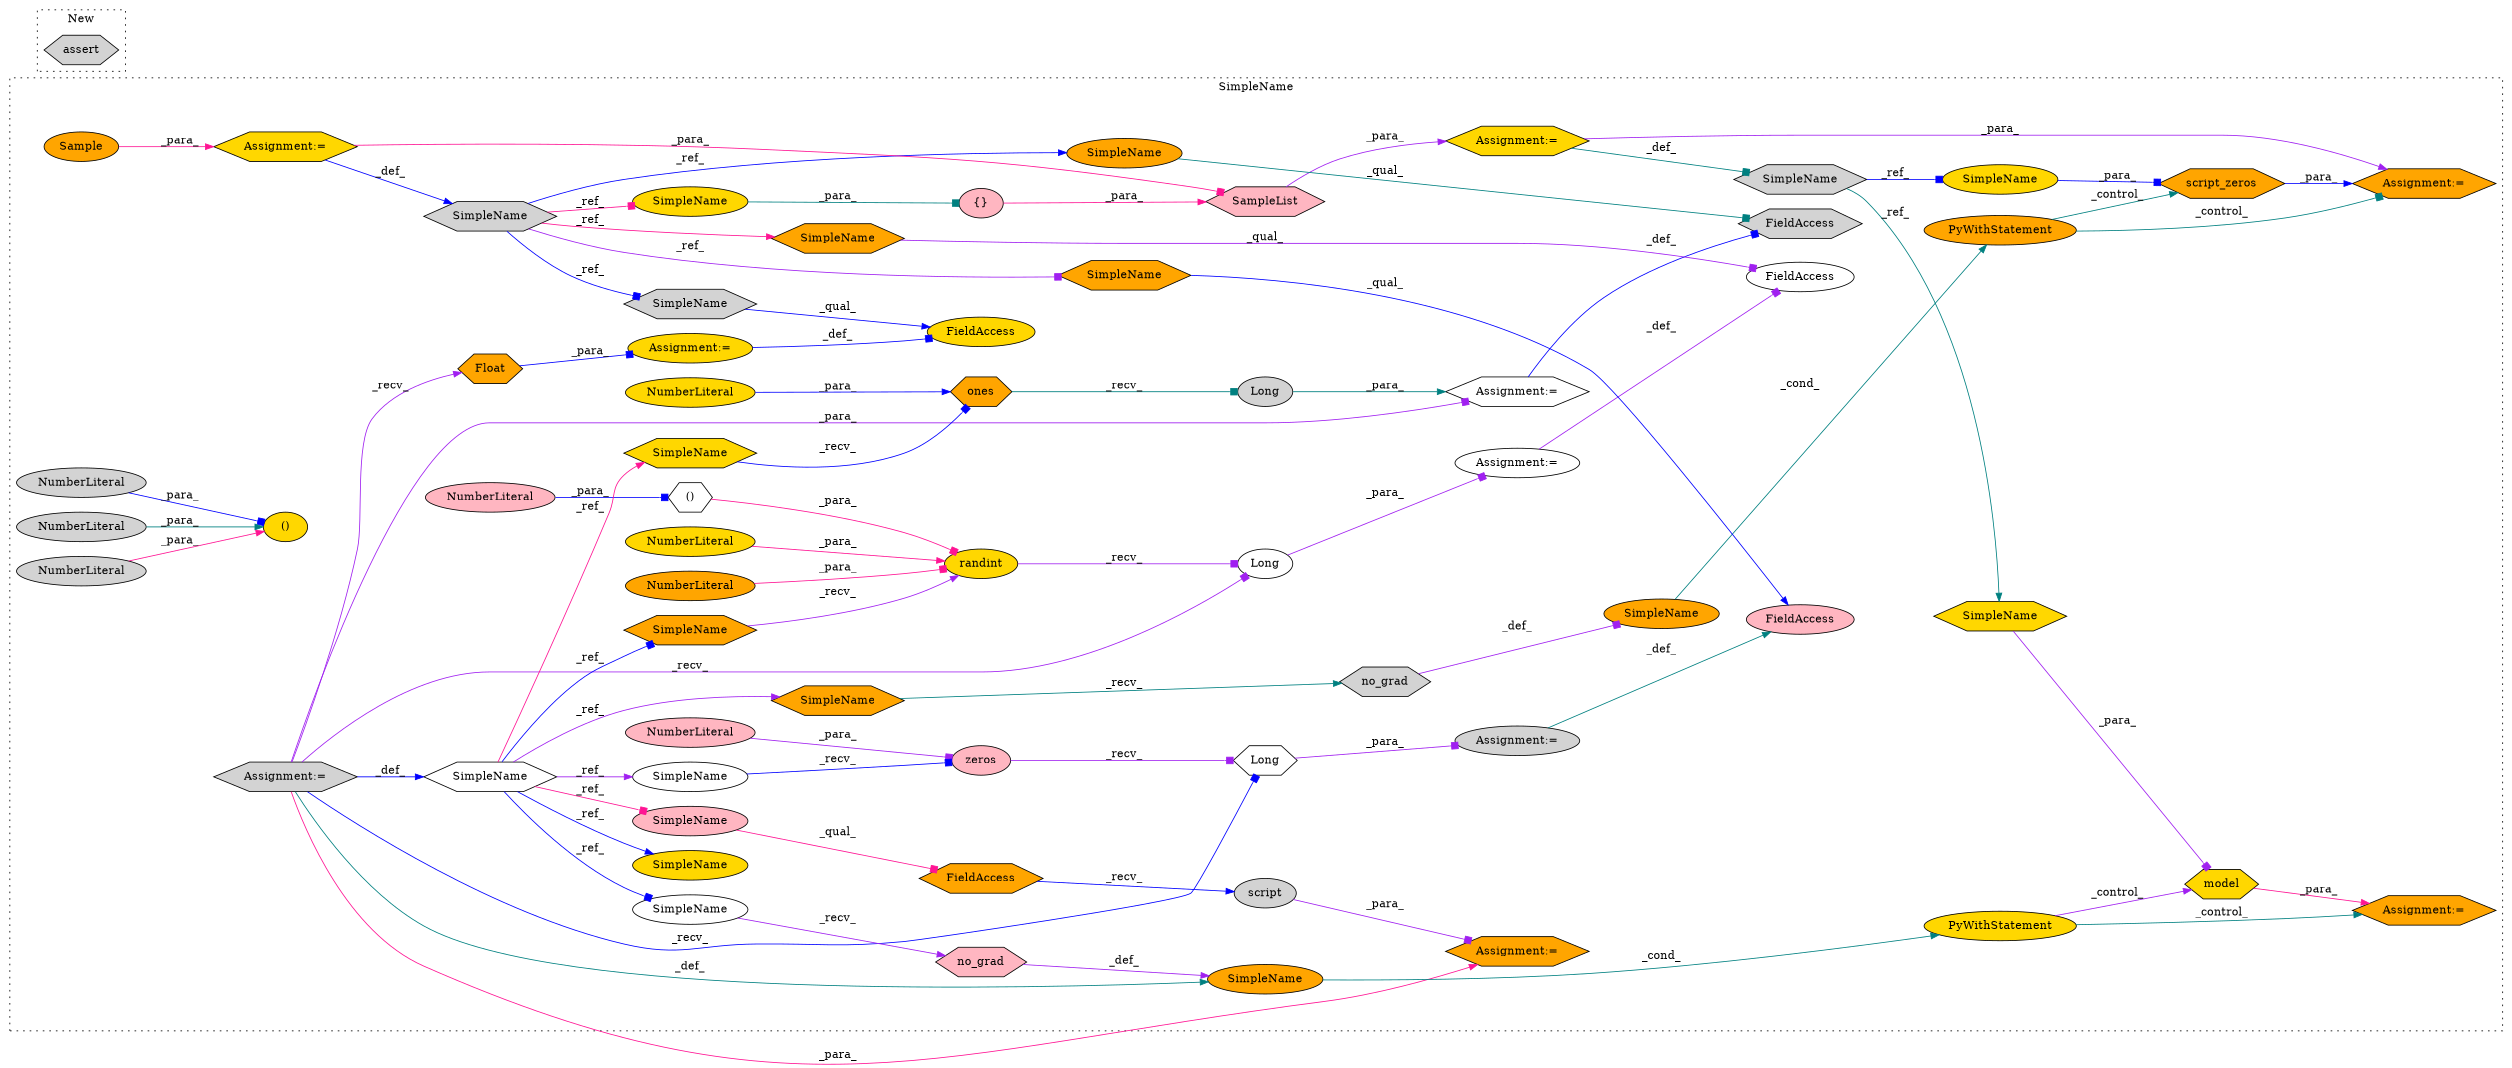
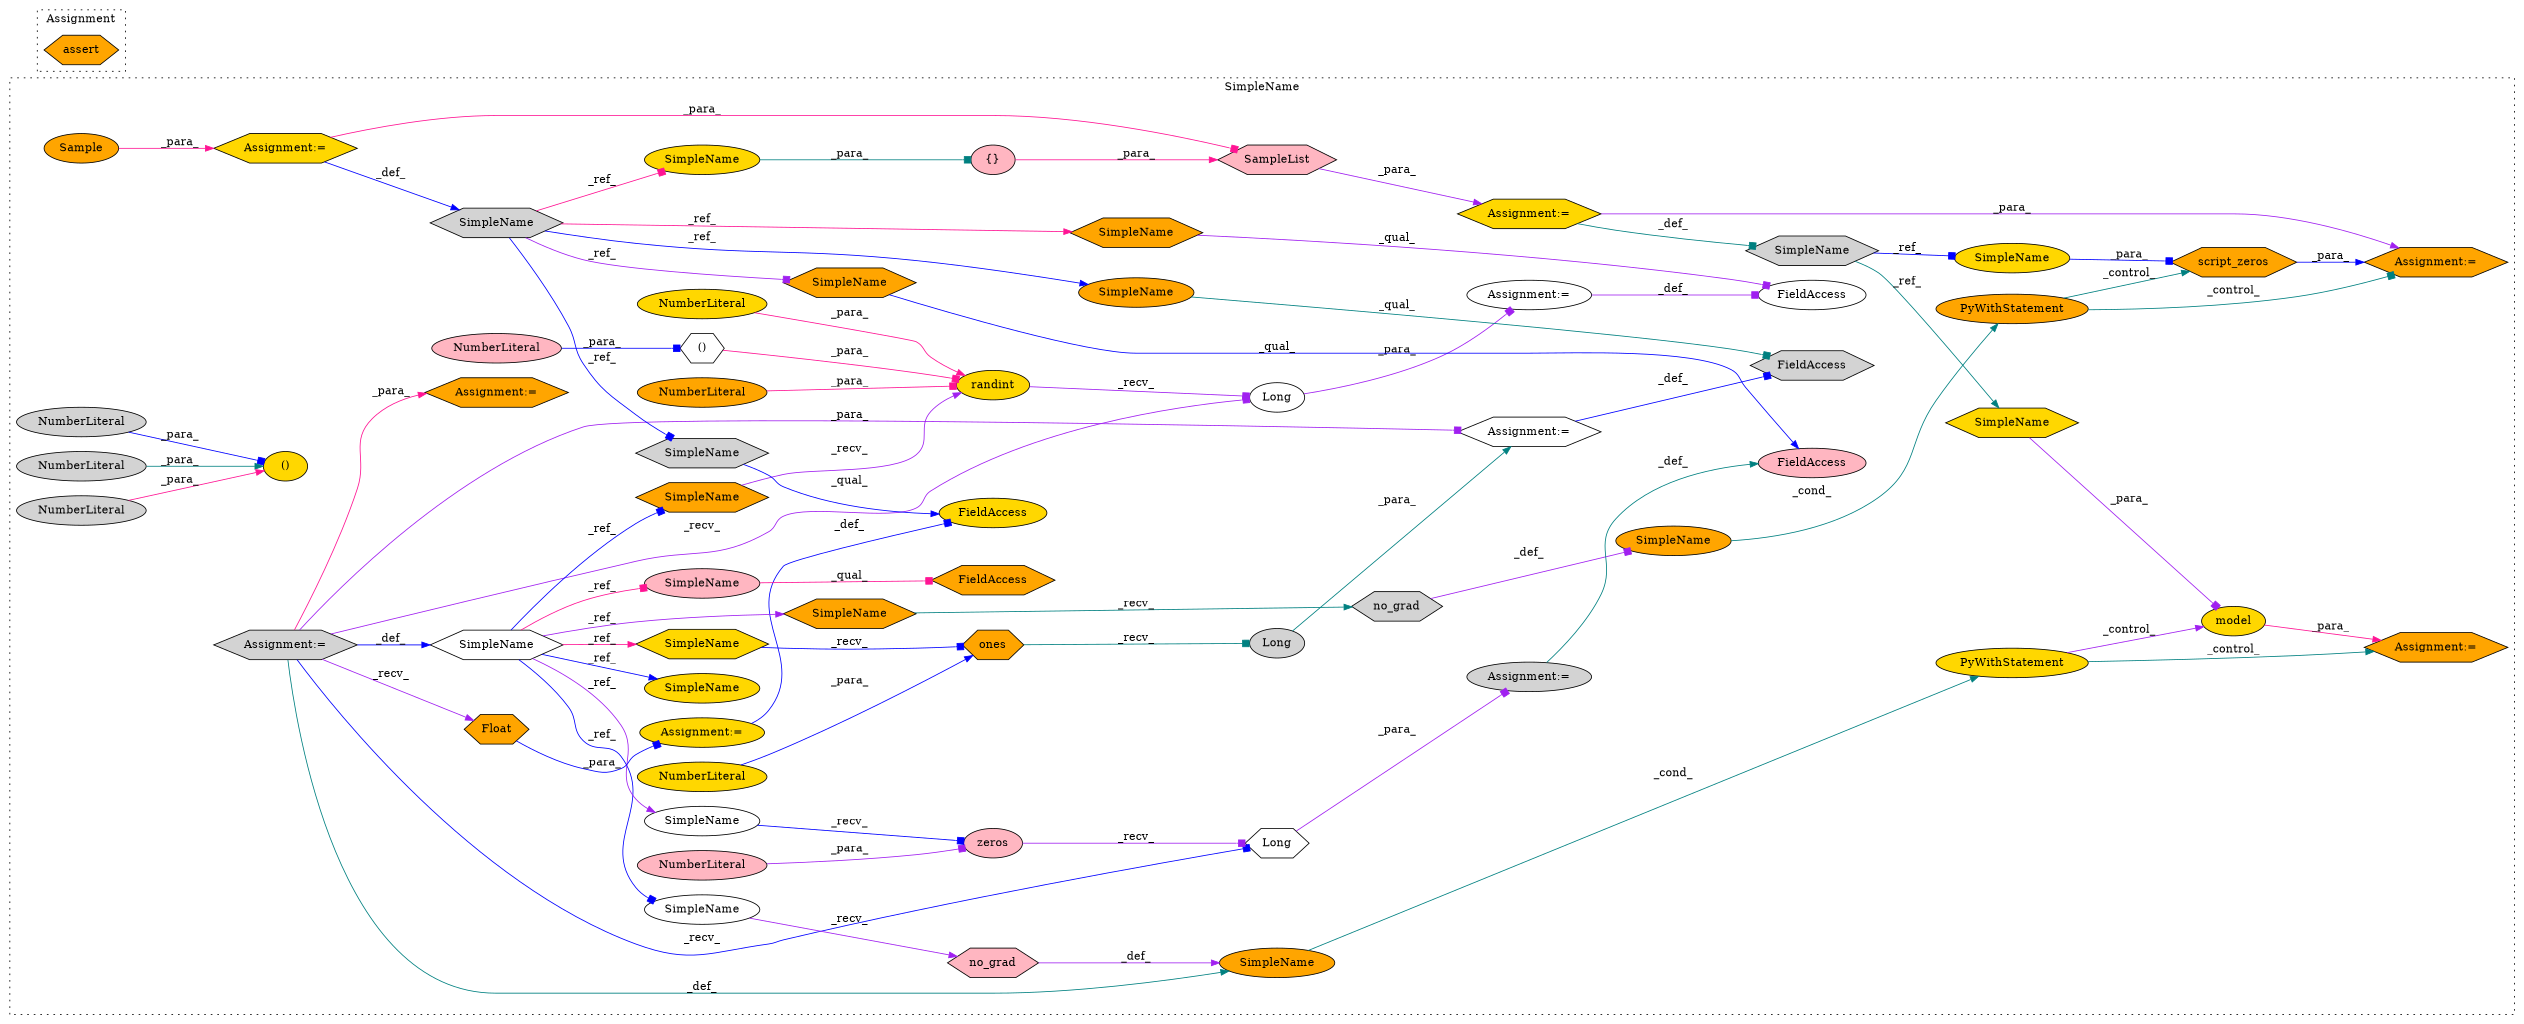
cluster "New": label "New" -> "Assignment"
node "assert": fillcolor lightgrey -> orange
node "model": shape hexagon -> ellipse
node "script": removed
